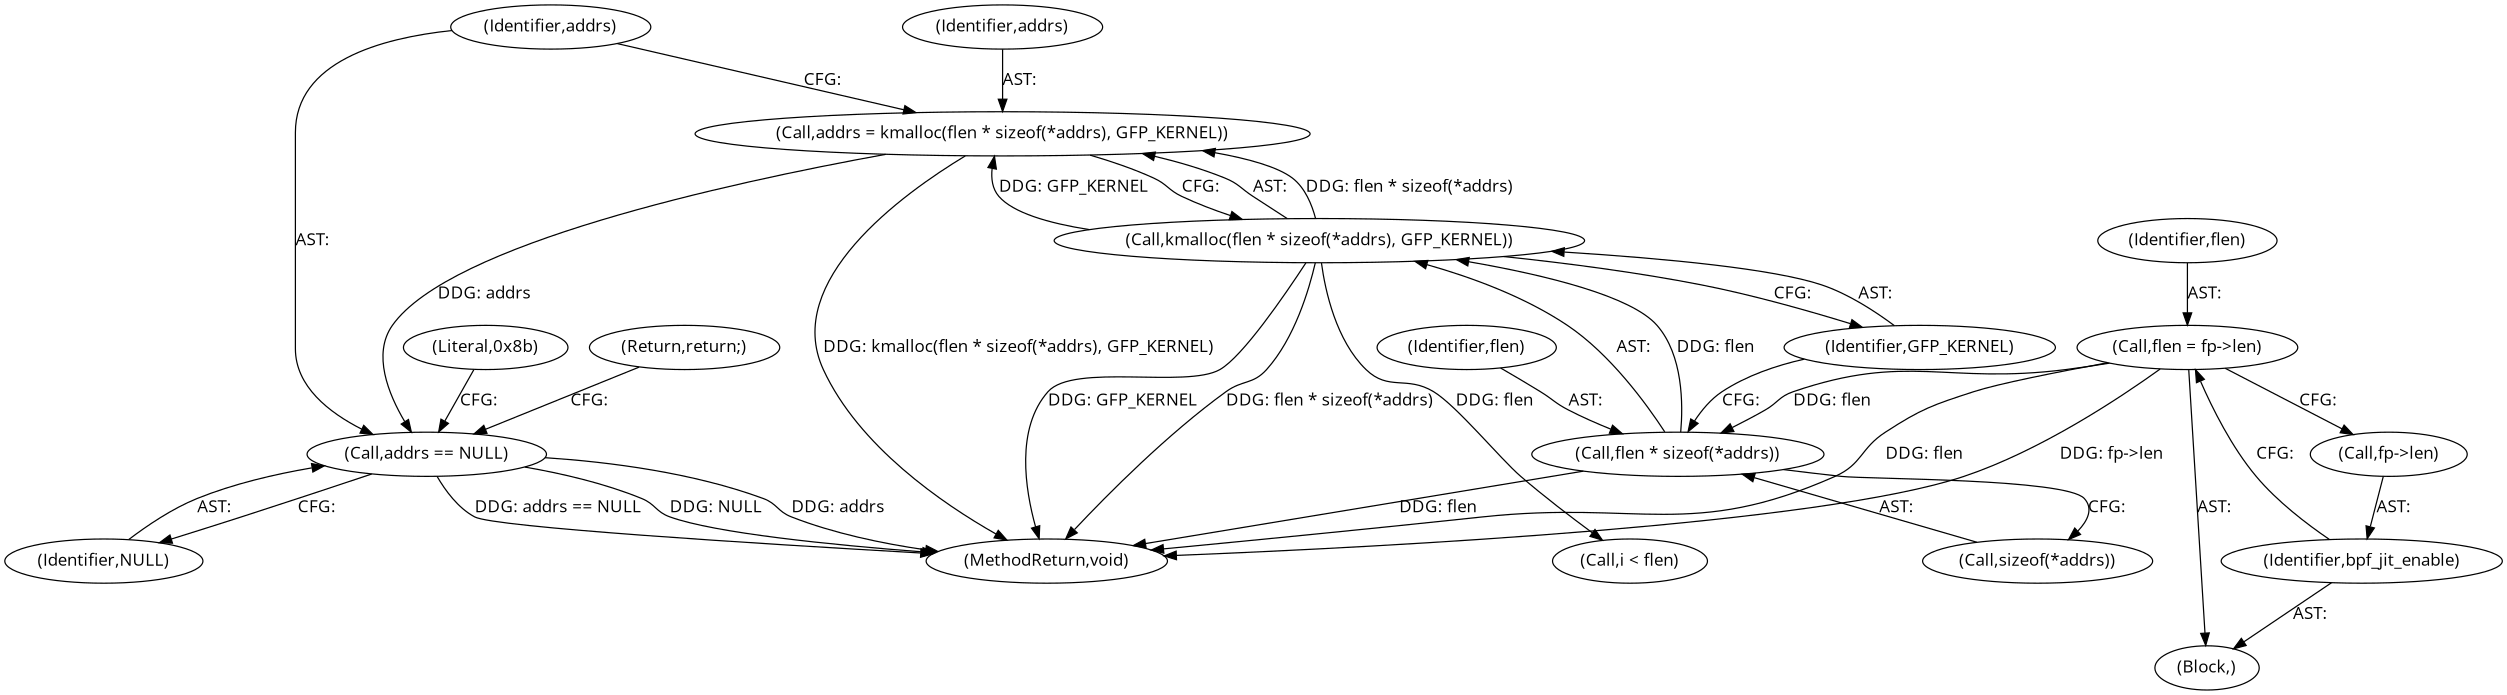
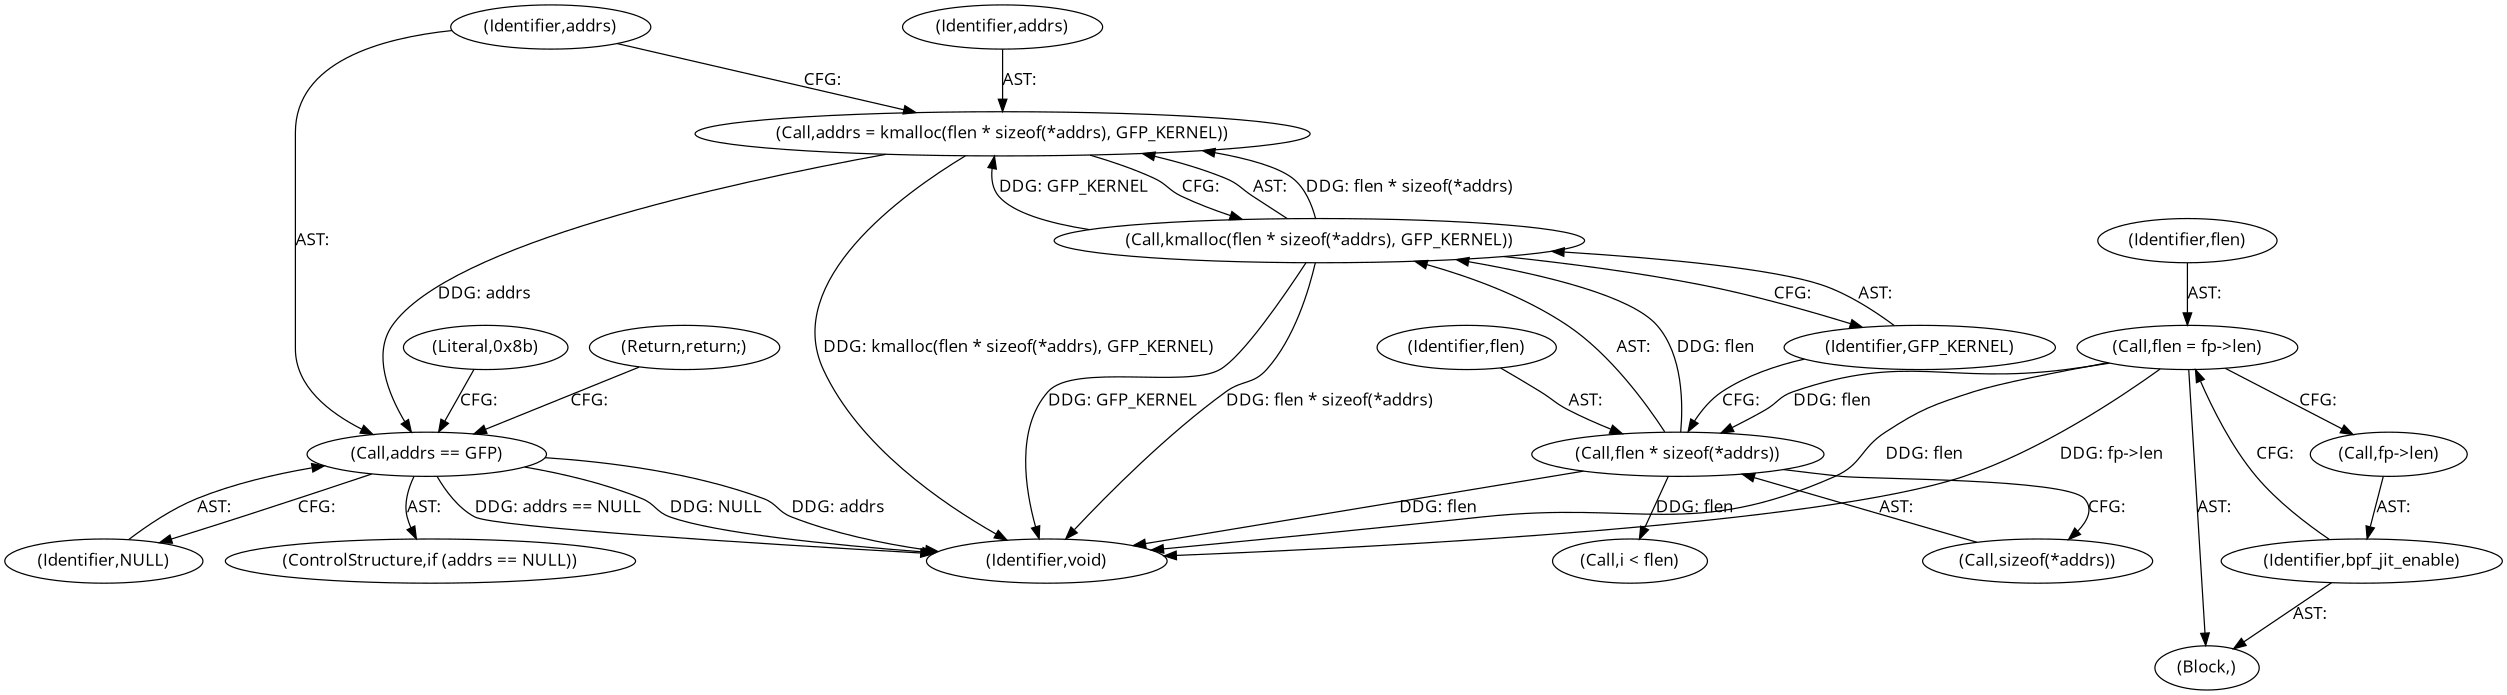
edge "(Call,kmalloc(flen * sizeof(*addrs), GFP_KERNEL))" -> "(Call,i < flen)": now "(Call,flen * sizeof(*addrs))" -> "(Call,i < flen)"
node "(Call,addrs == NULL)": label "(Call,addrs == NULL)" -> "(Call,addrs == GFP)"
node "(ControlStructure,if (addrs == NULL))": added
node "(MethodReturn,void)": label "(MethodReturn,void)" -> "(Identifier,void)"
